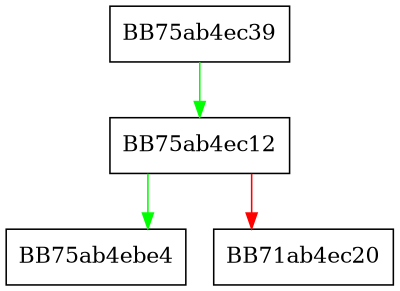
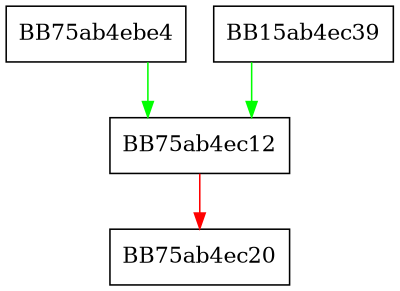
node "BB75ab4ec39": label "BB75ab4ec39" -> "BB15ab4ec39"
edge "BB75ab4ec12" -> "BB75ab4ebe4": reversed
node "BB71ab4ec20": label "BB71ab4ec20" -> "BB75ab4ec20"
